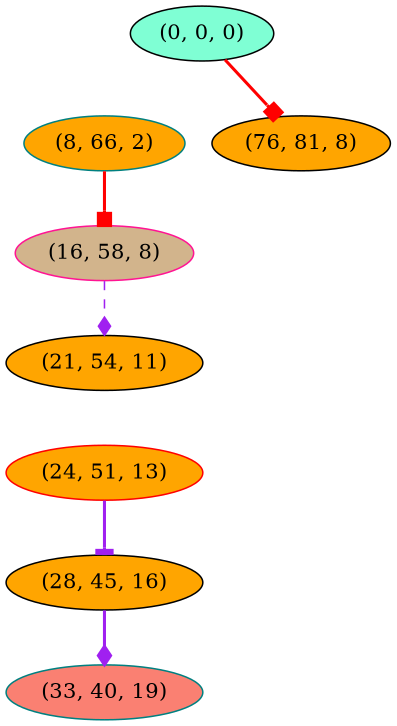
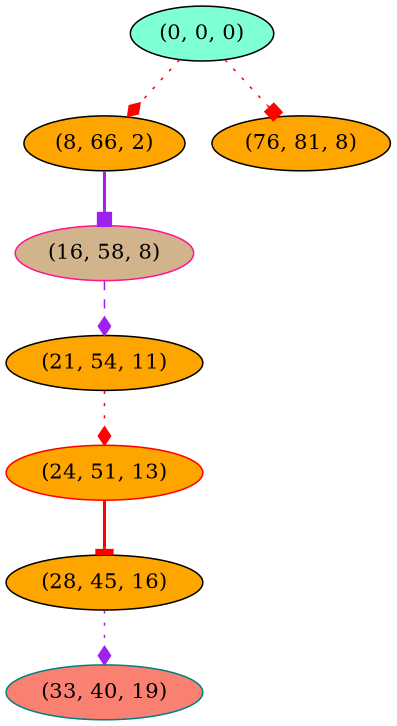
edge "(0, 0, 0)" -> "(8, 66, 2)": added
edge "(0, 0, 0)" -> "(76, 81, 8)": style bold -> dotted
node "(8, 66, 2)": color teal -> black
edge "(8, 66, 2)" -> "(16, 58, 8)": color red -> purple
edge "(21, 54, 11)" -> "(24, 51, 13)": added
edge "(24, 51, 13)" -> "(28, 45, 16)": color purple -> red
edge "(28, 45, 16)" -> "(33, 40, 19)": style bold -> dotted
